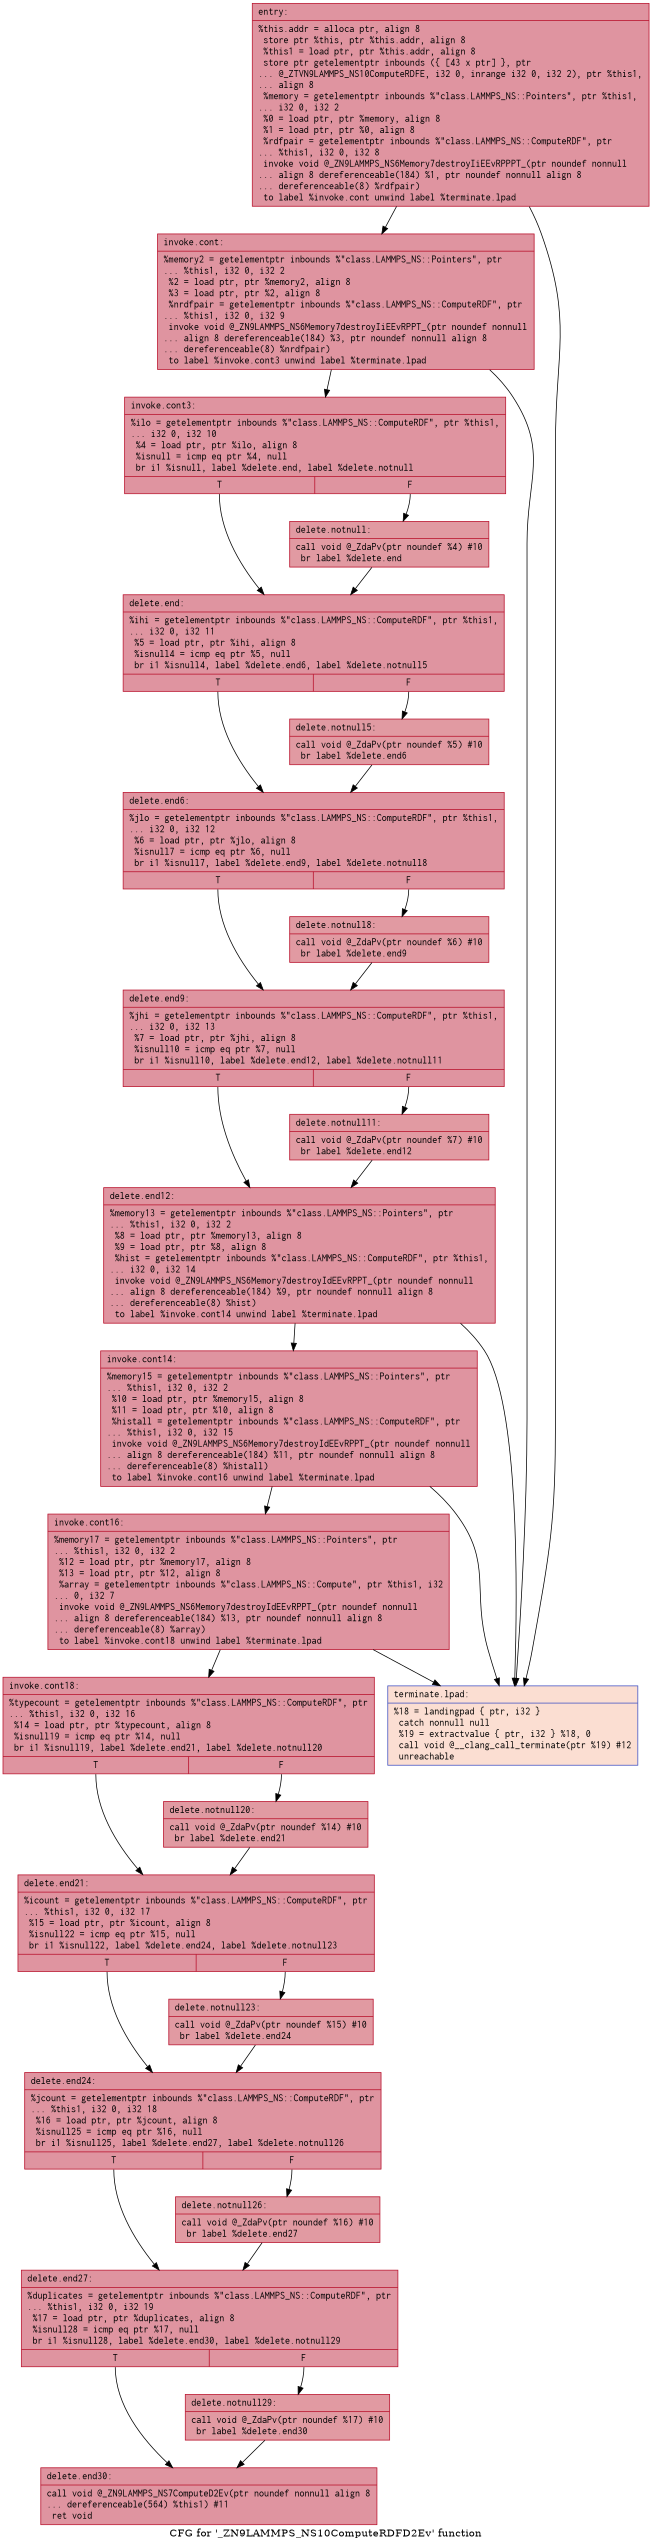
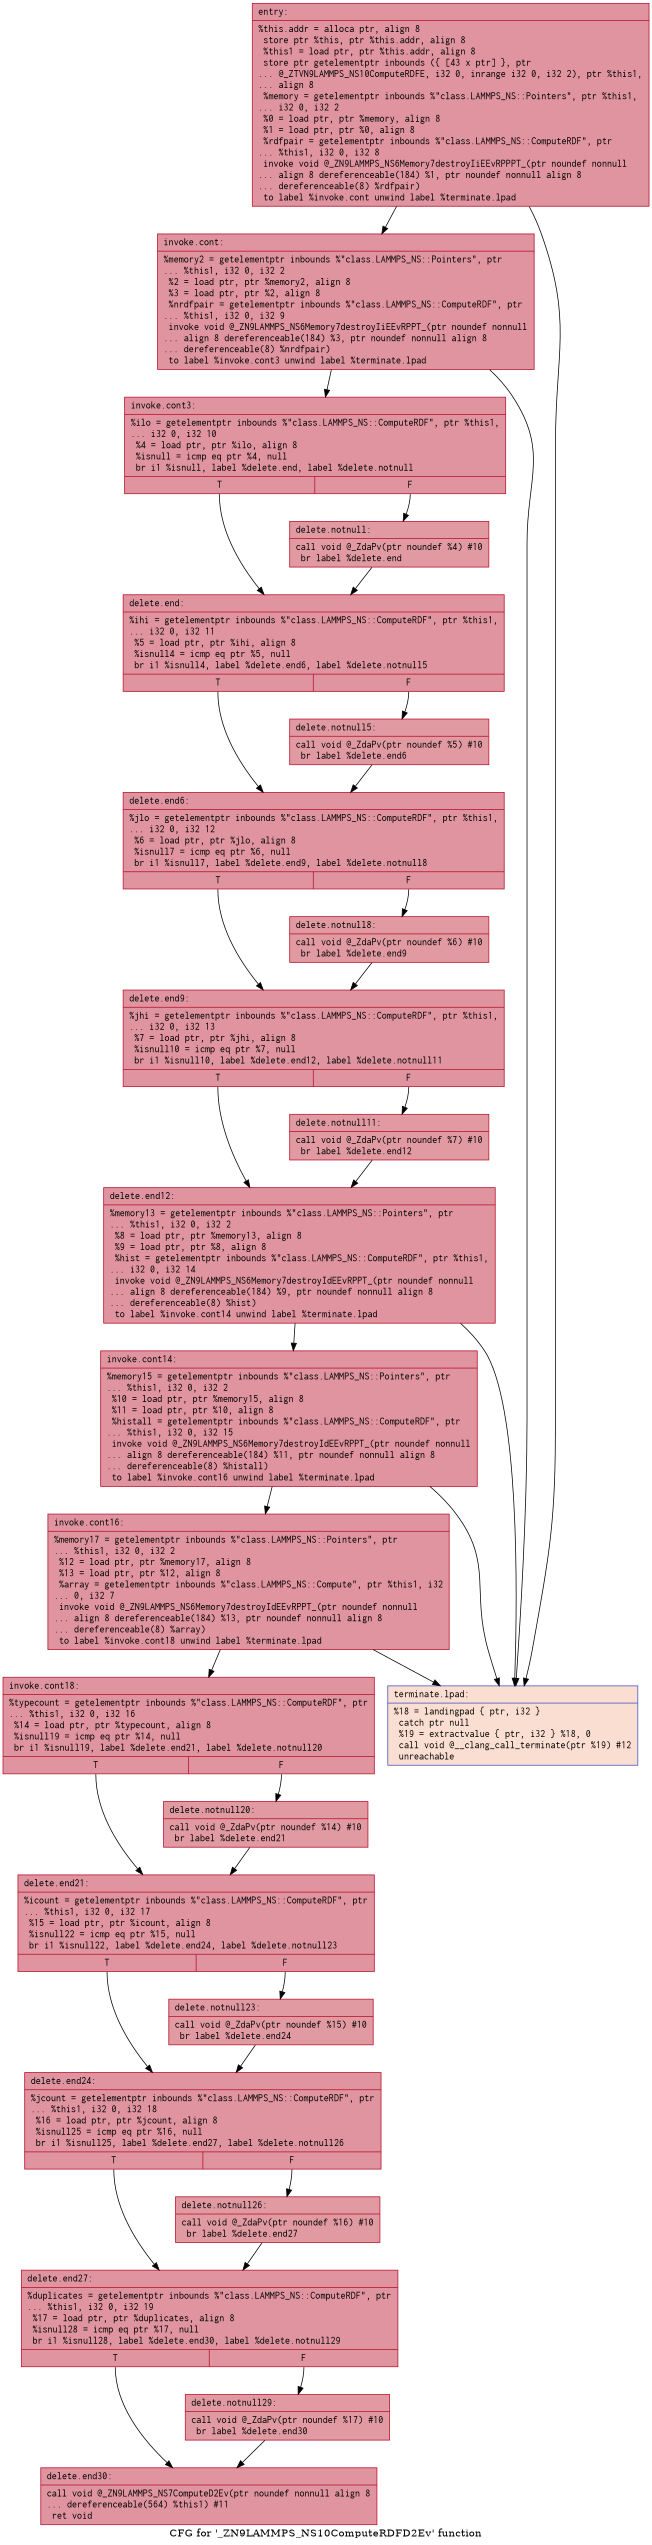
node "terminate.lpad:": text "catch nonnull null" -> "catch ptr null"
